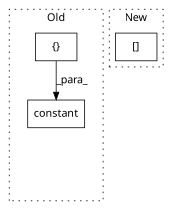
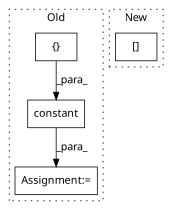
node "Assignment:=": added
